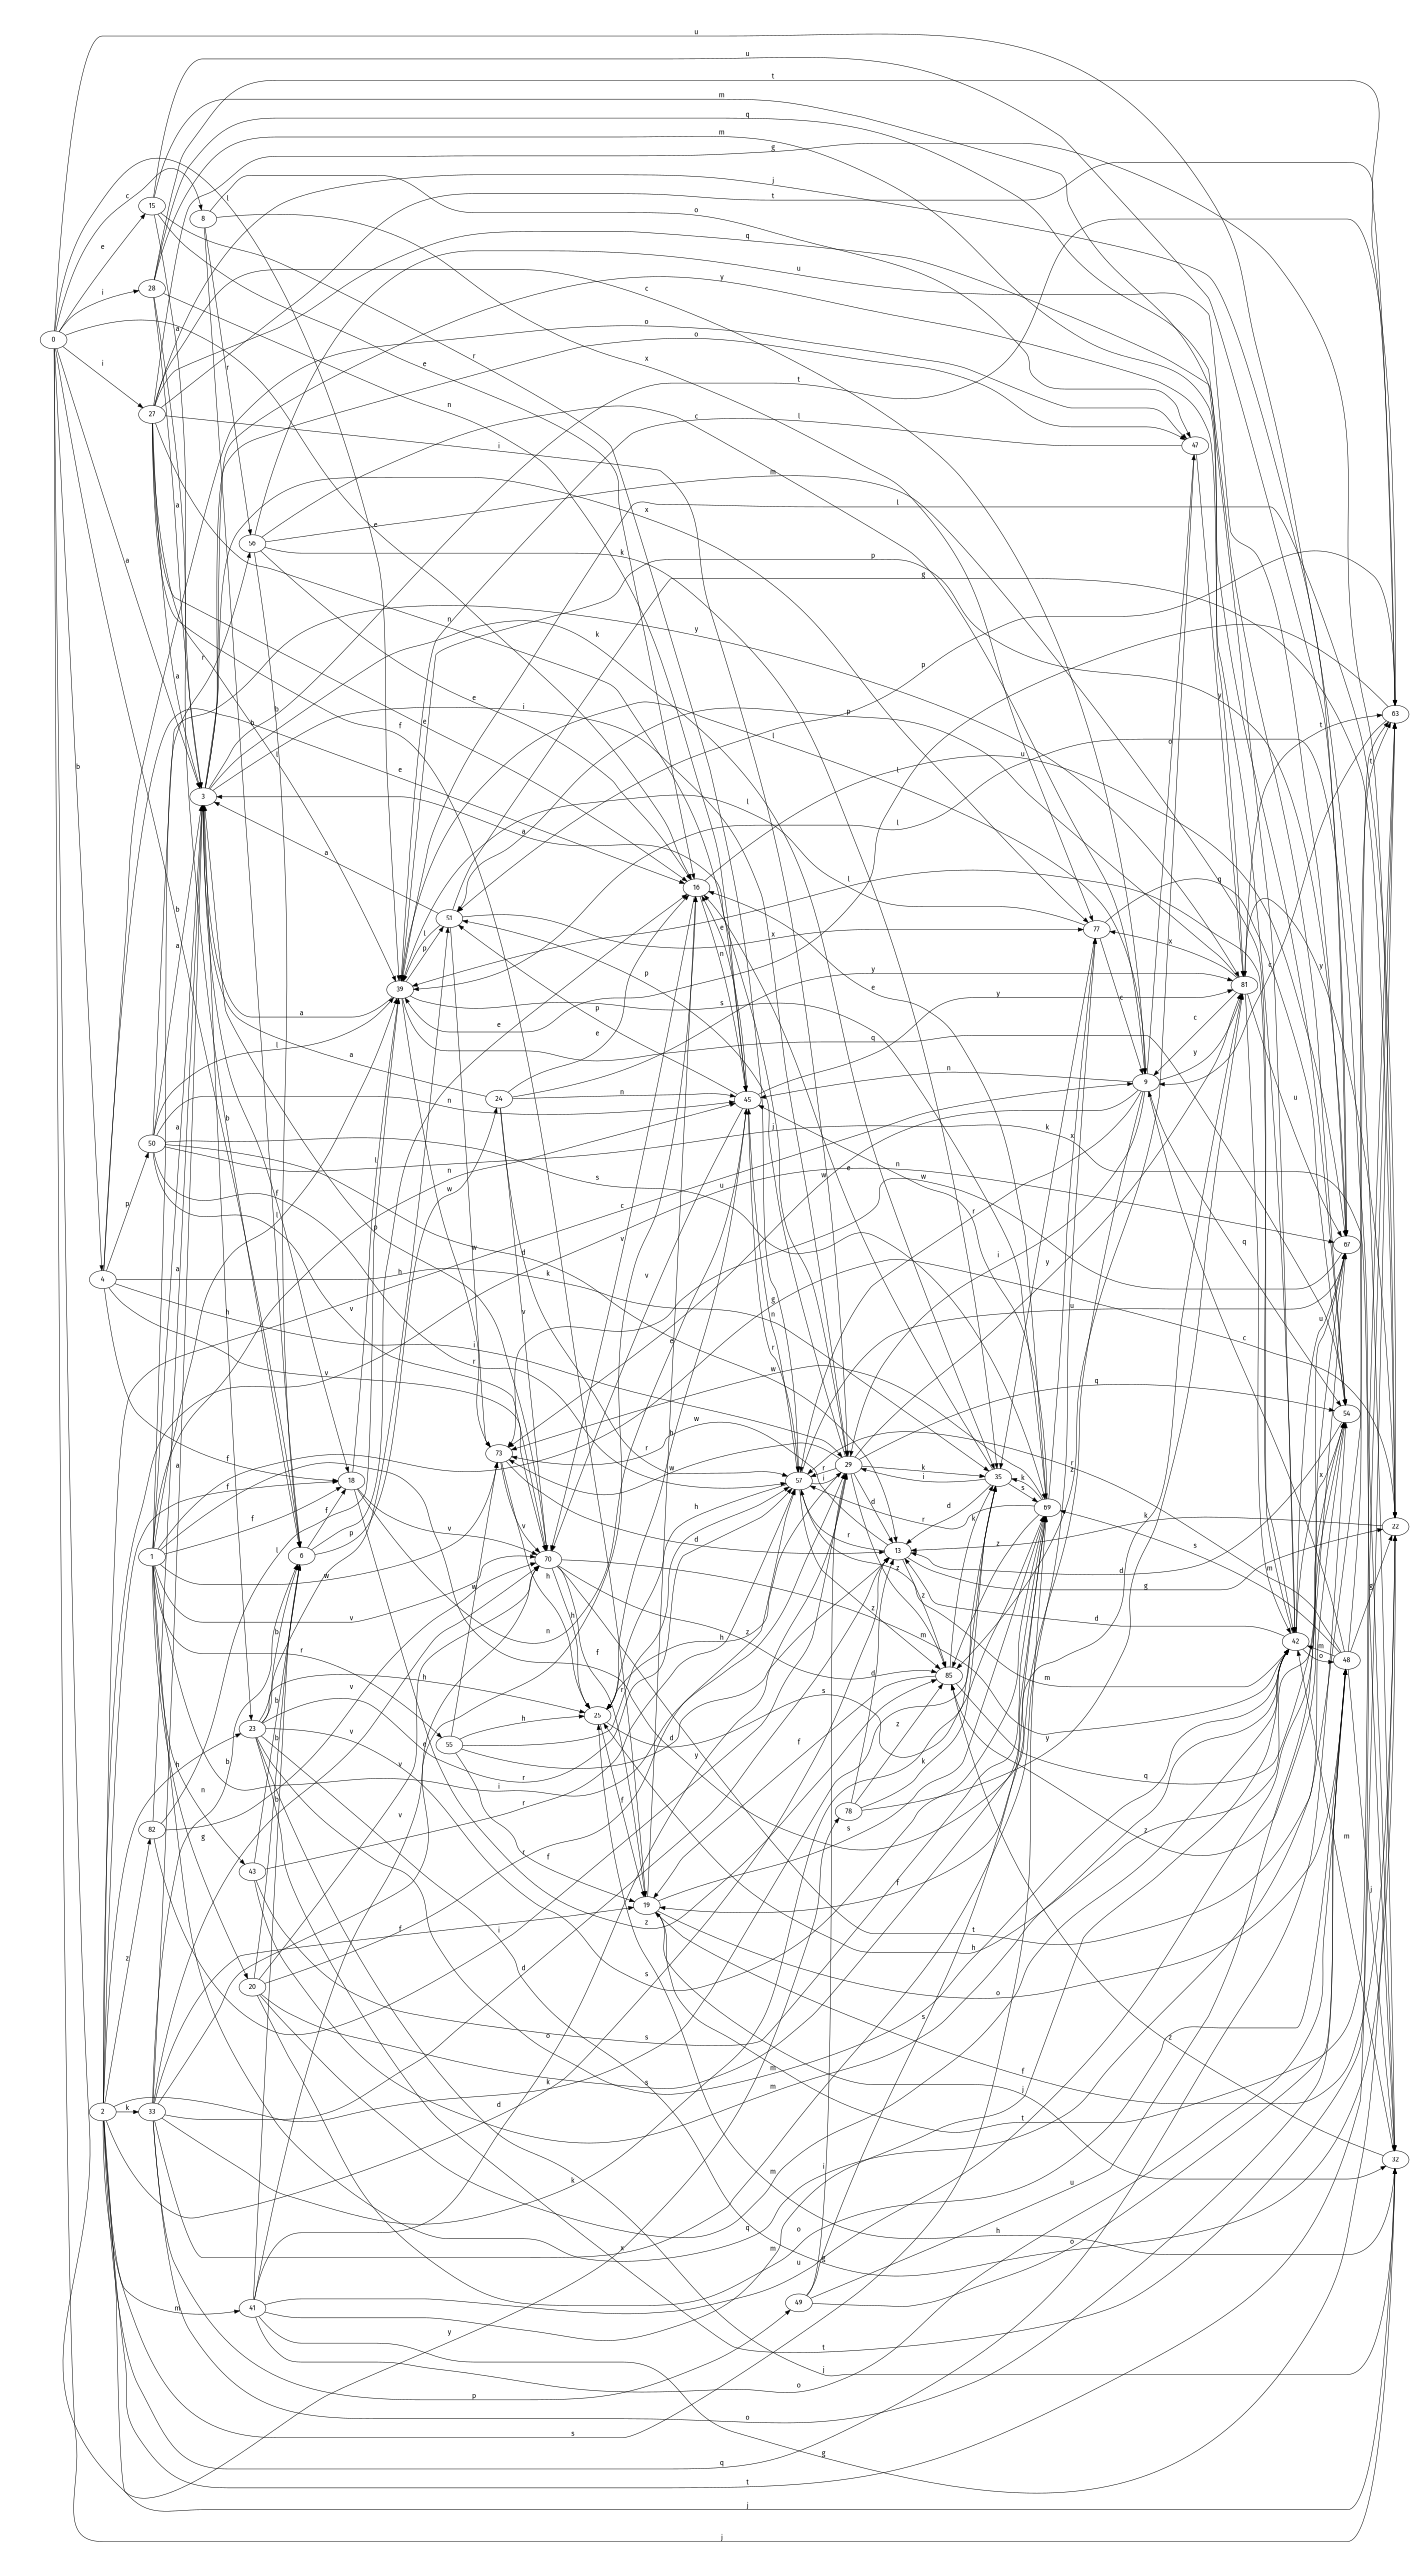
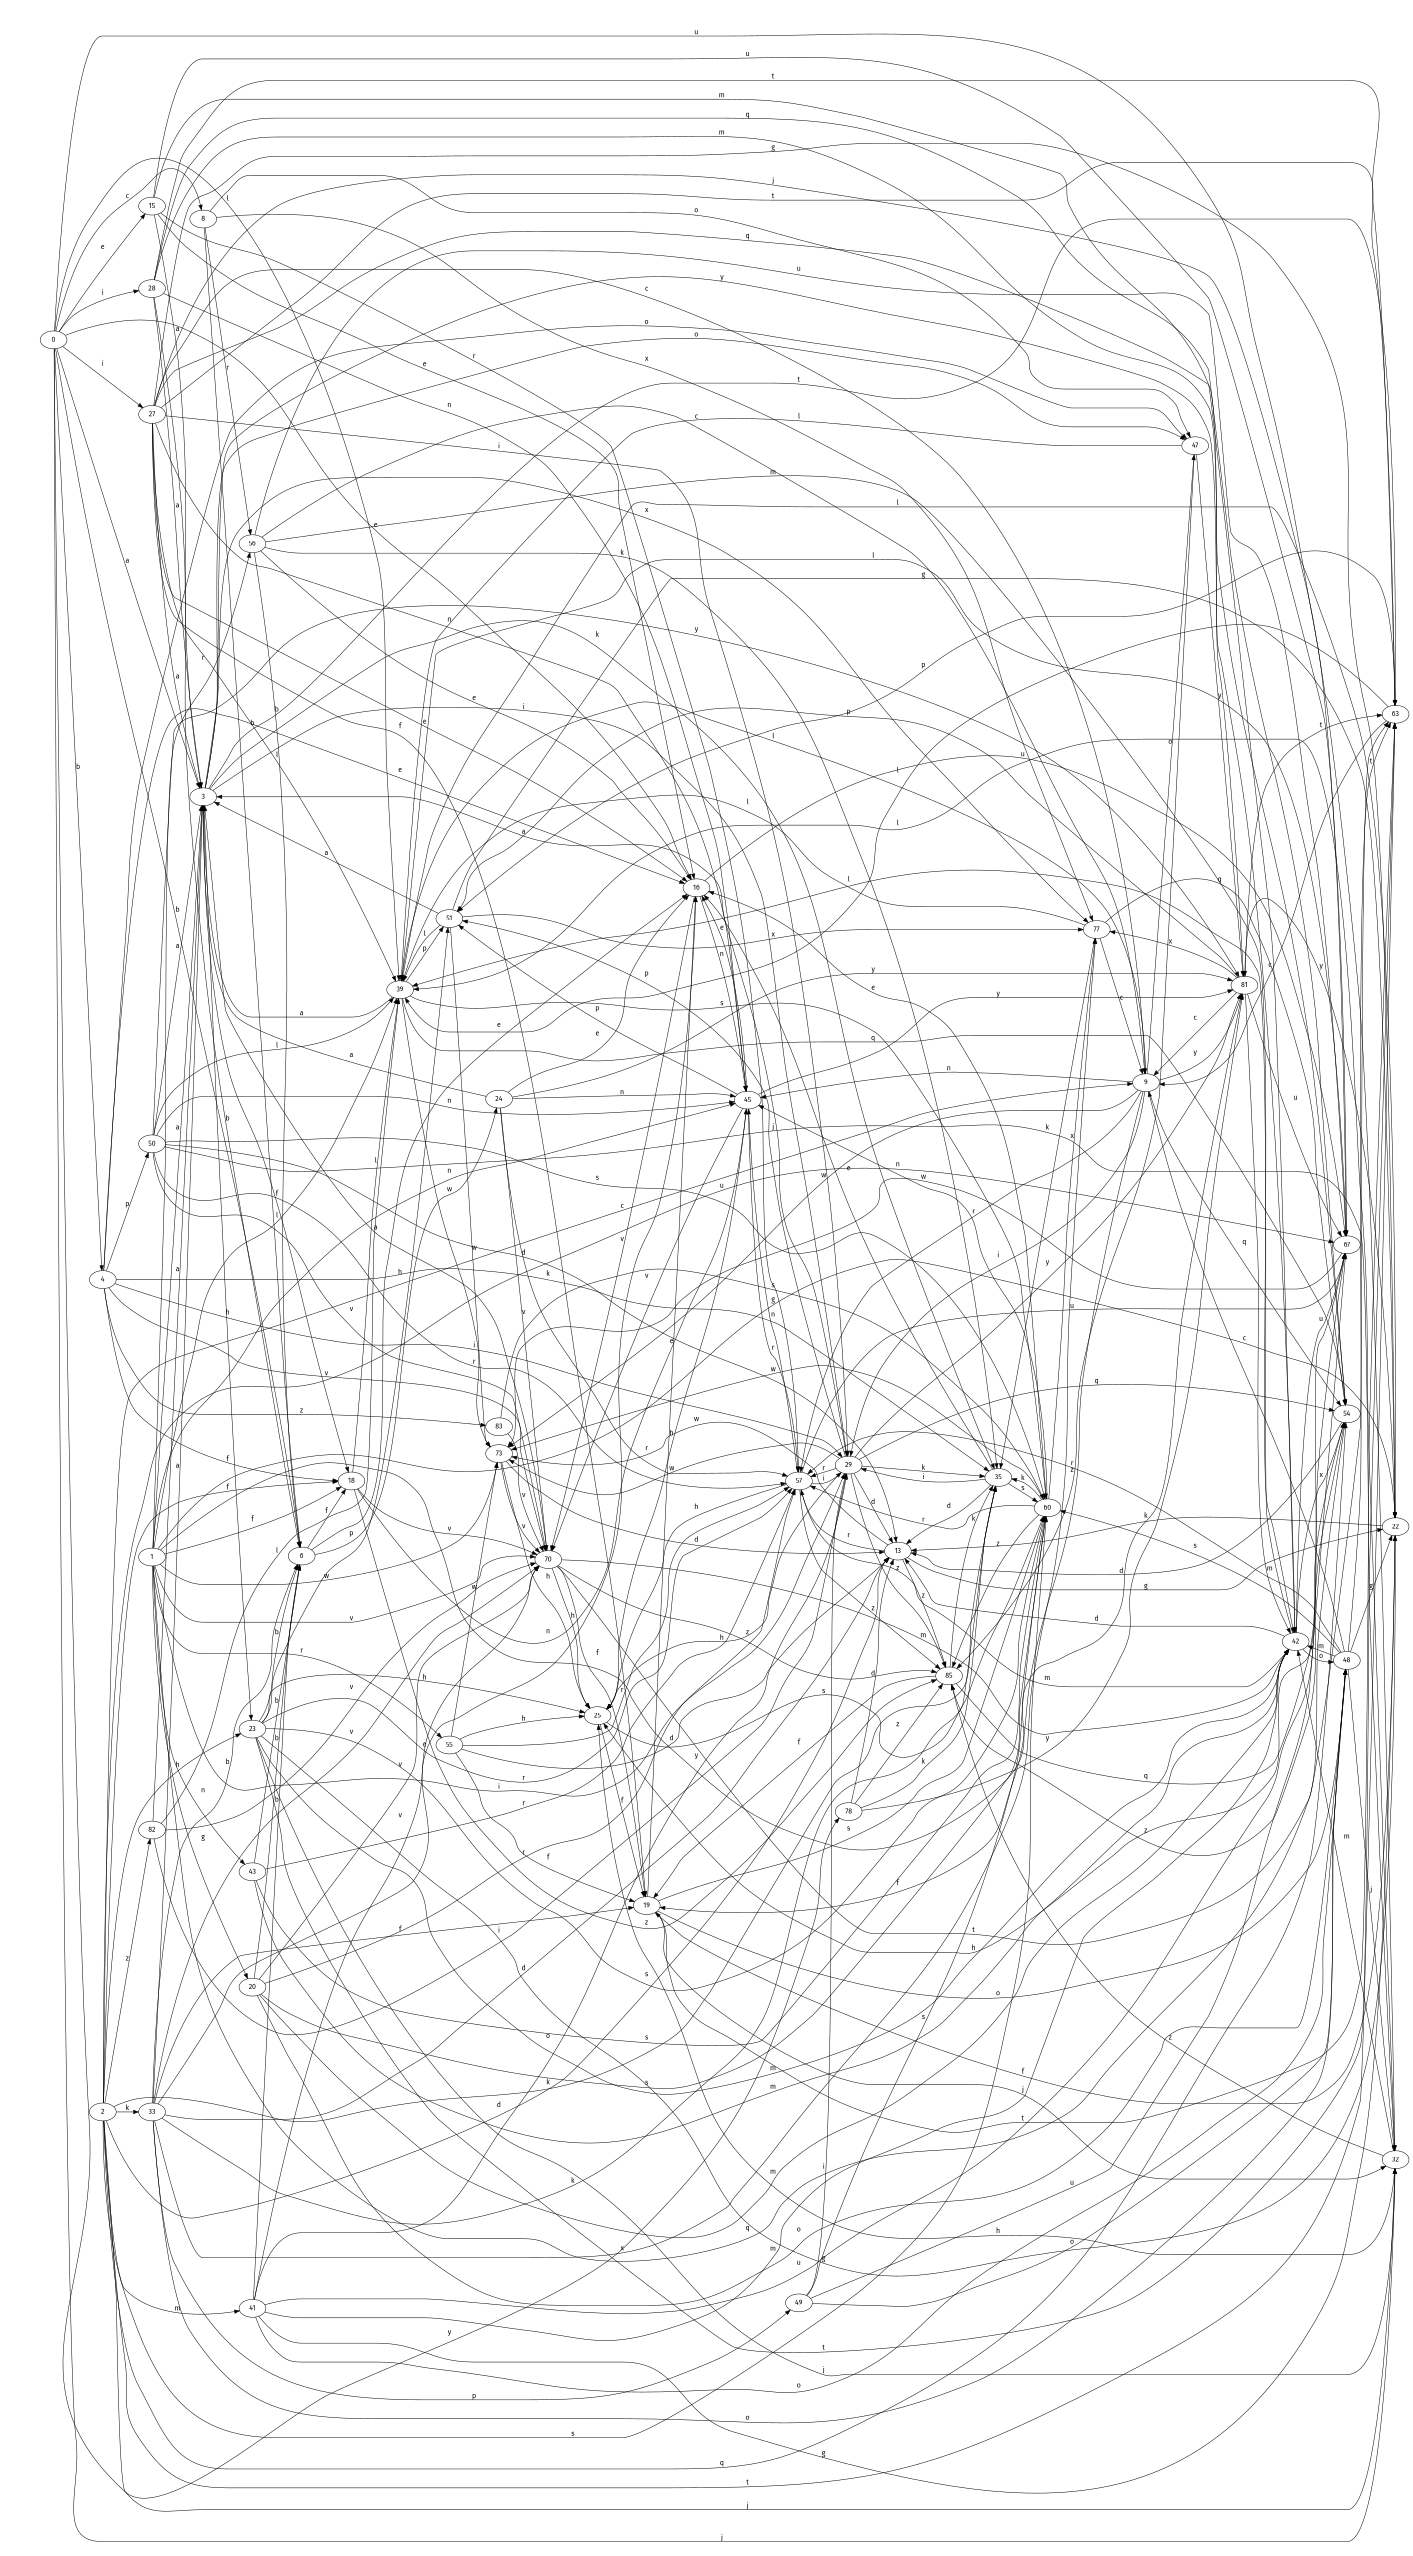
edge "67" -> "39": label "p" -> "l"
edge "70" -> "3": label "p" -> "a"
node "83": added
node "69": label "69" -> "60"
